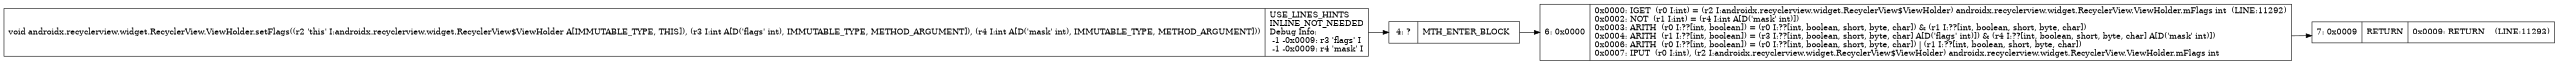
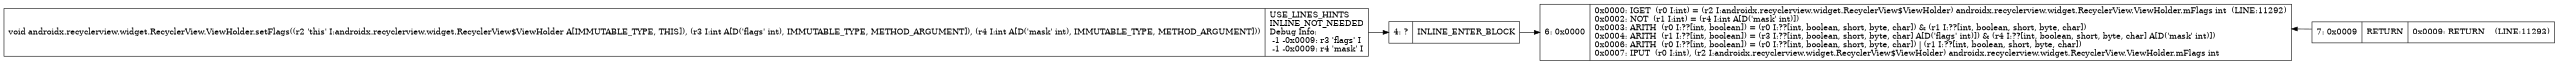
node "4: ?": text "MTH_ENTER_BLOCK" -> "INLINE_ENTER_BLOCK"
edge "6: 0x0000" -> "7: 0x0009": reversed
